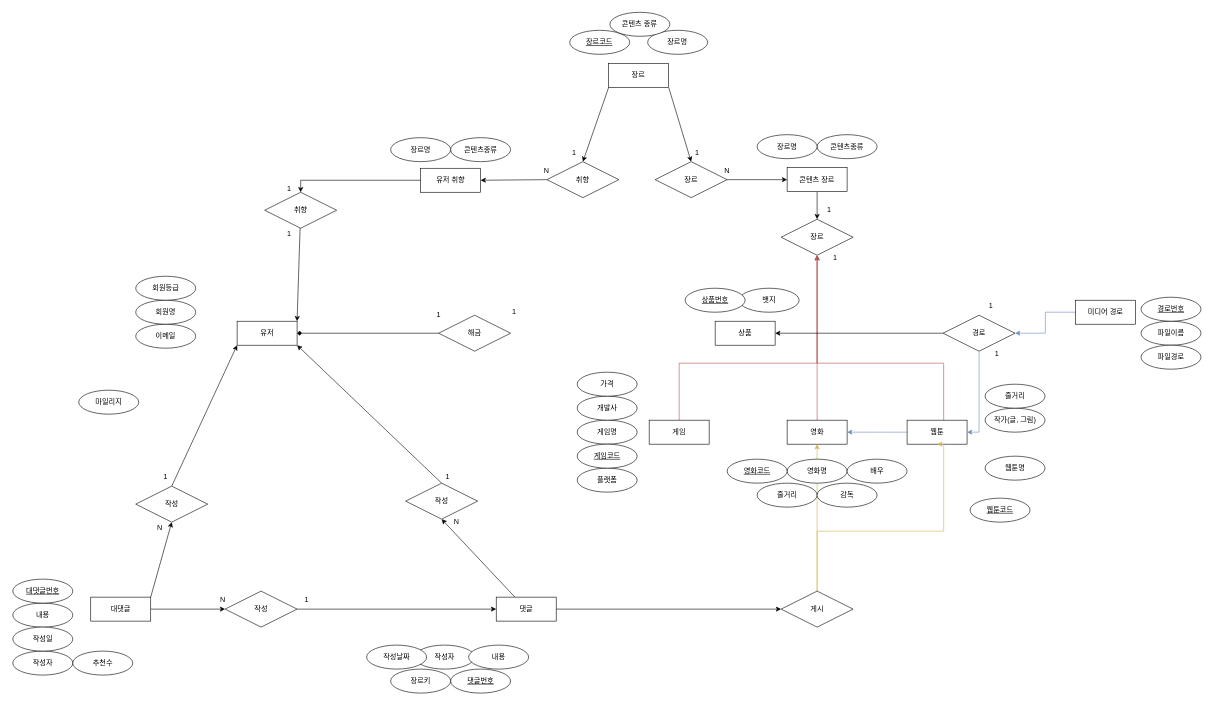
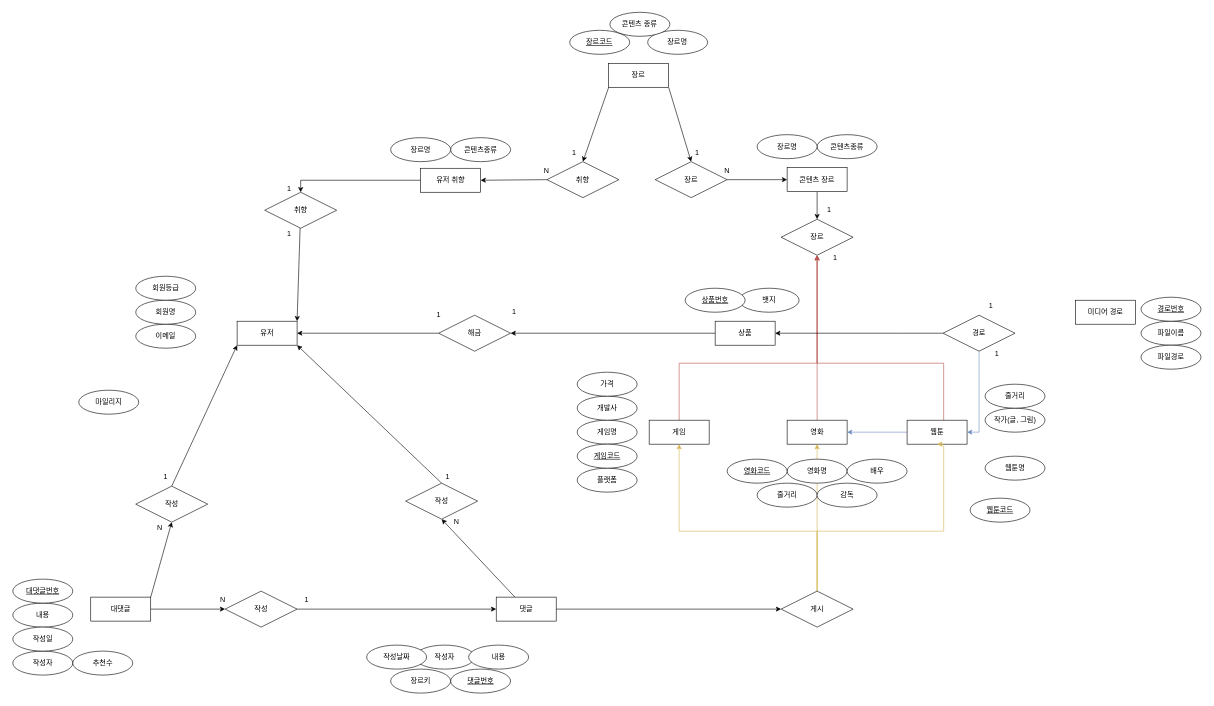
edge "해금" -> "유저": arrowhead diamond -> classic
edge "상품" -> "해금": added
edge "미디어 경로" -> "경로": removed
edge "게시" -> "게임": added
